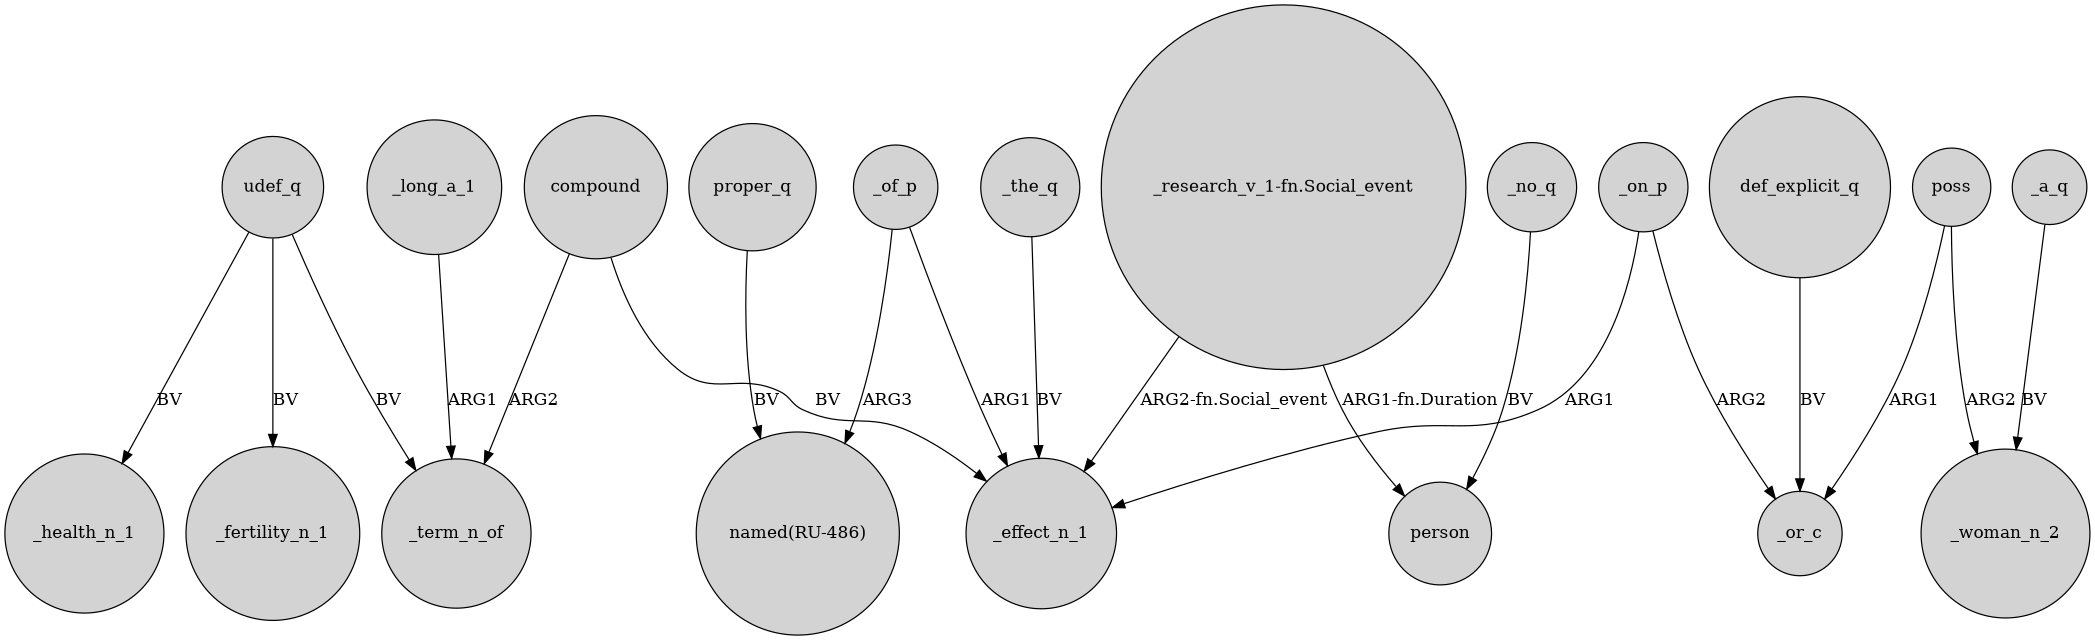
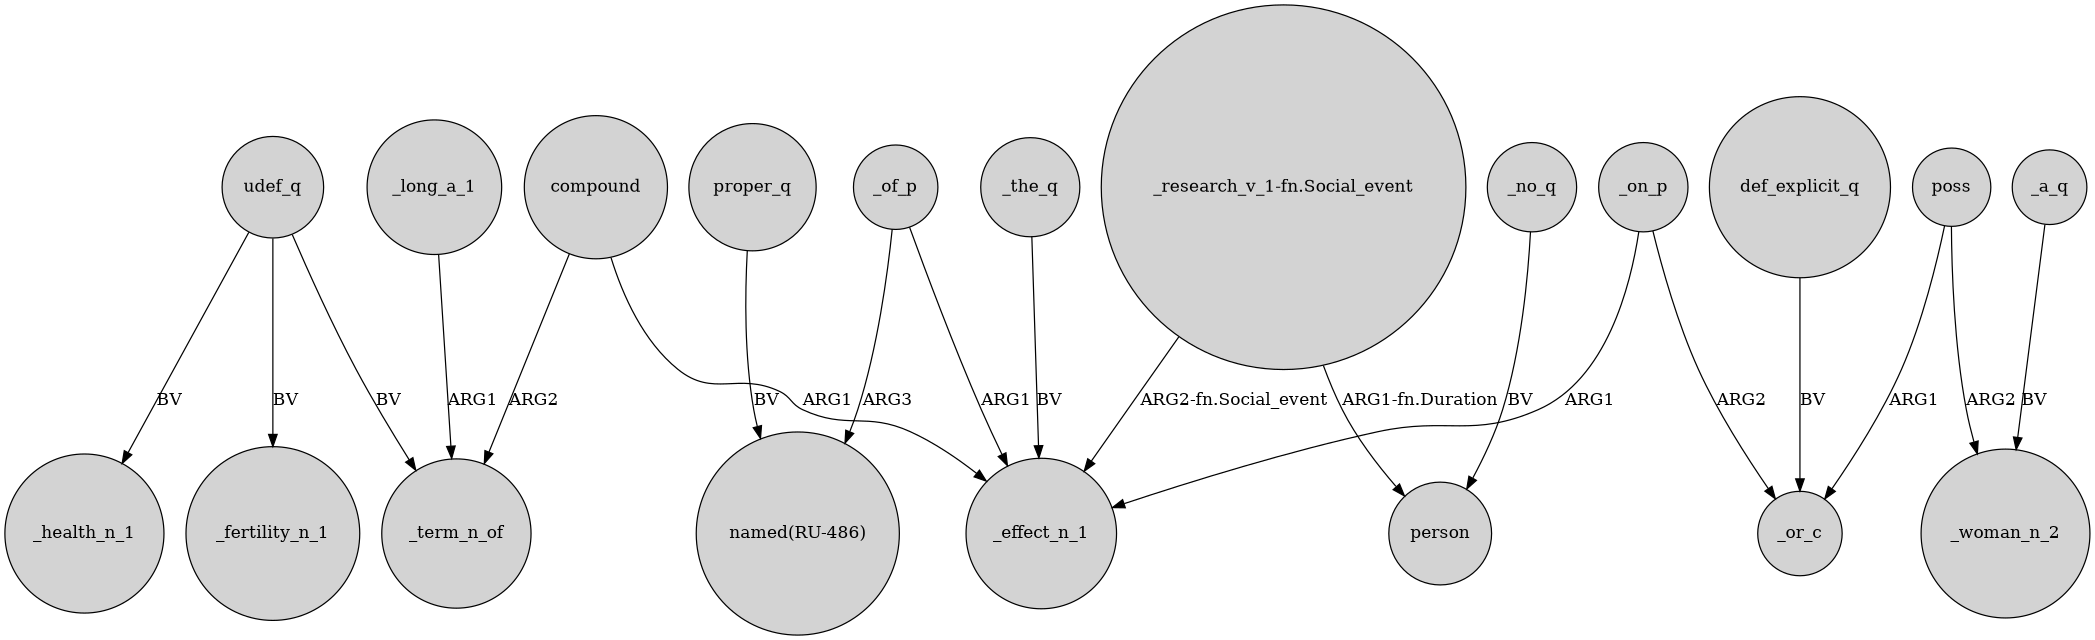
edge "compound" -> "_effect_n_1": label "BV" -> "ARG1"
